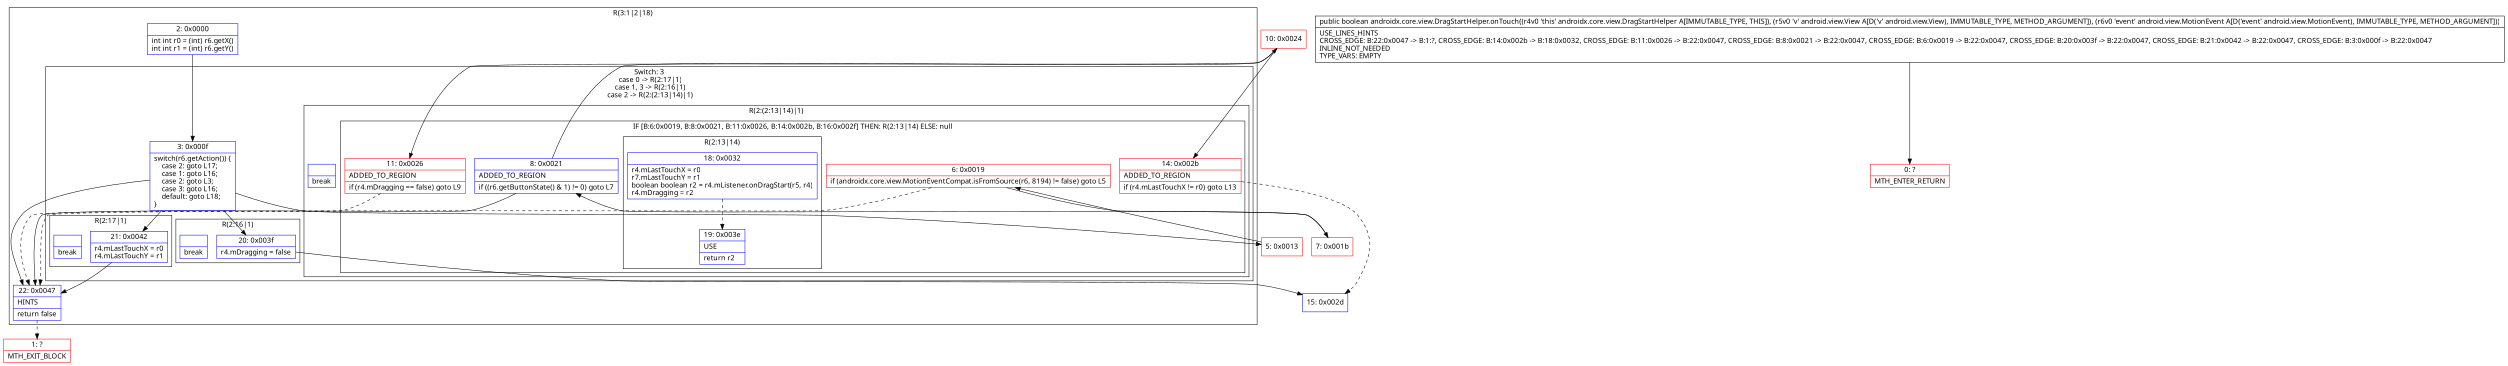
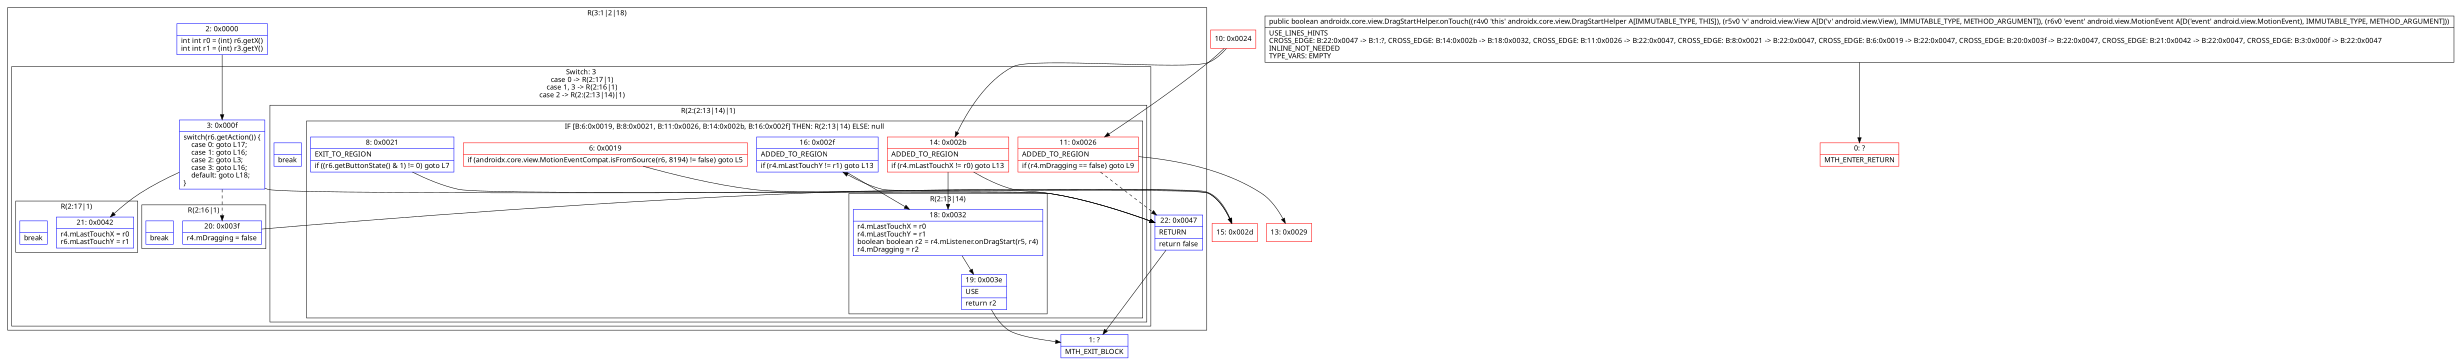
node "2: 0x0000": text "int int r1 = (int) r6.getY()" -> "int int r1 = (int) r3.getY()"
edge "8: 0x0021" -> "10: 0x0024": removed
node "16: 0x002f": added
node "3: 0x000f": text "case 2: goto L17;" -> "case 0: goto L17;"
node "8: 0x0021": text "ADDED_TO_REGION" -> "EXIT_TO_REGION"
node "18: 0x0032": text "r7.mLastTouchY = r1" -> "r4.mLastTouchY = r1"
edge "14: 0x002b" -> "18: 0x0032": added
edge "14: 0x002b" -> "15: 0x002d": style dashed -> solid
edge "18: 0x0032" -> "19: 0x003e": style dashed -> solid
edge "6: 0x0019" -> "22: 0x0047": style dashed -> solid
edge "3: 0x000f" -> "20: 0x003f": style solid -> dashed
node "13: 0x0029": added
node "5: 0x0013": removed
node "7: 0x001b": removed
node "21: 0x0042": text "r4.mLastTouchY = r1" -> "r6.mLastTouchY = r1"
edge "21: 0x0042" -> "22: 0x0047": removed
node "22: 0x0047": text "HINTS" -> "RETURN"
node "15: 0x002d": color blue -> red
edge "22: 0x0047" -> "1: ?": style dashed -> solid
edge "19: 0x003e" -> "1: ?": added
node "1: ?": color red -> blue
